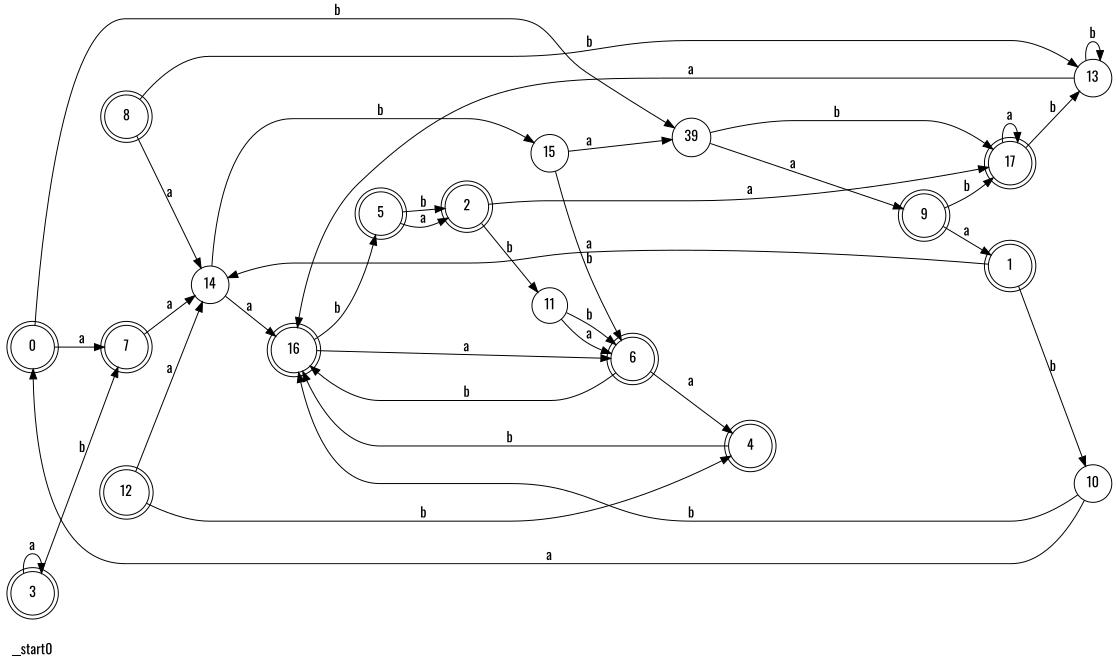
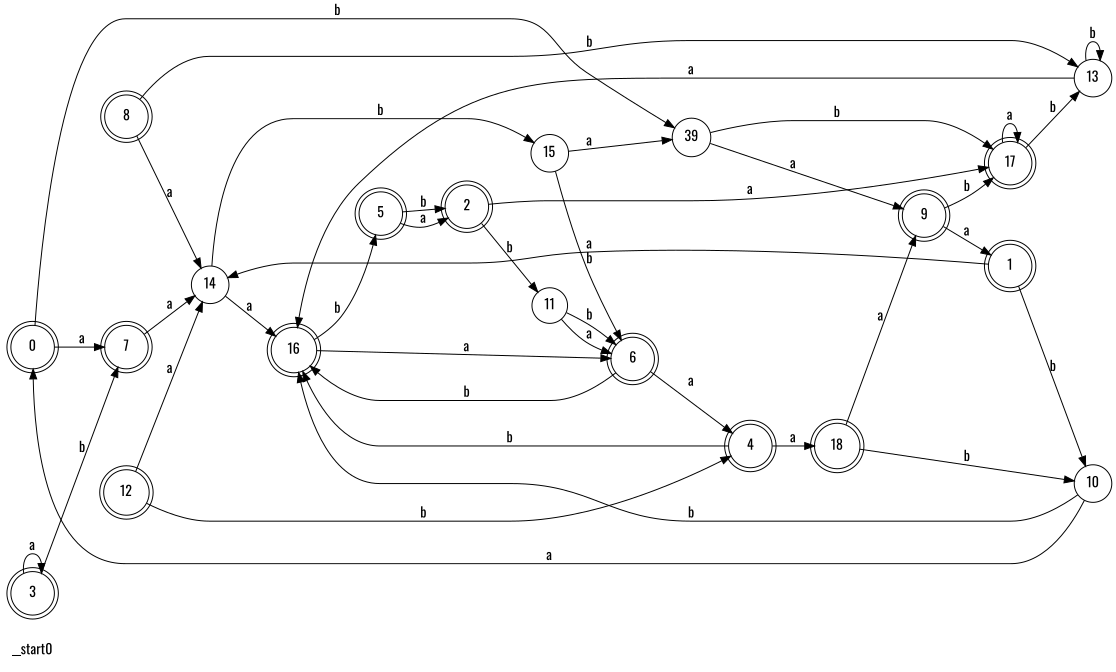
node "18": added
